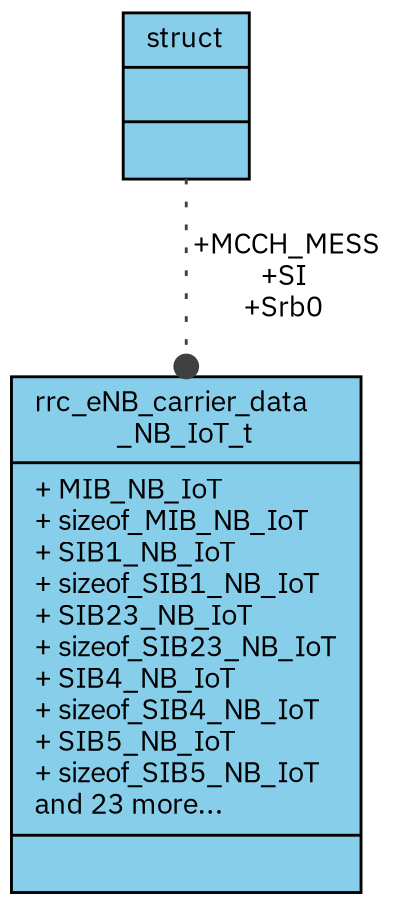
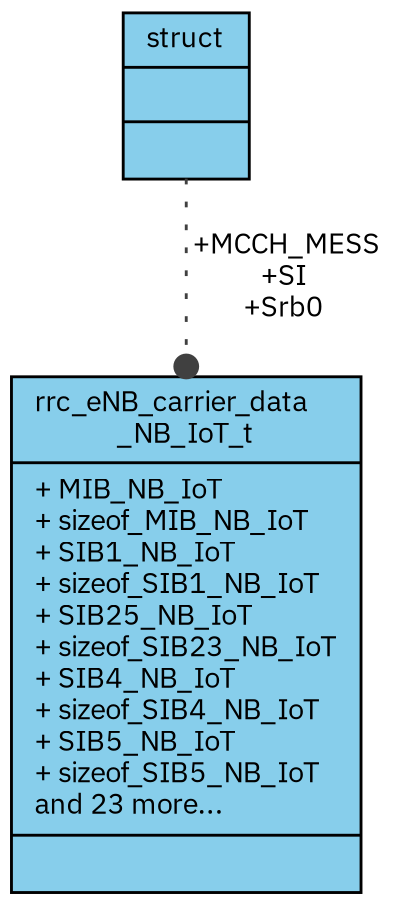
node "rrc_eNB_carrier_data": text "+ SIB23_NB_IoT" -> "+ SIB25_NB_IoT"
